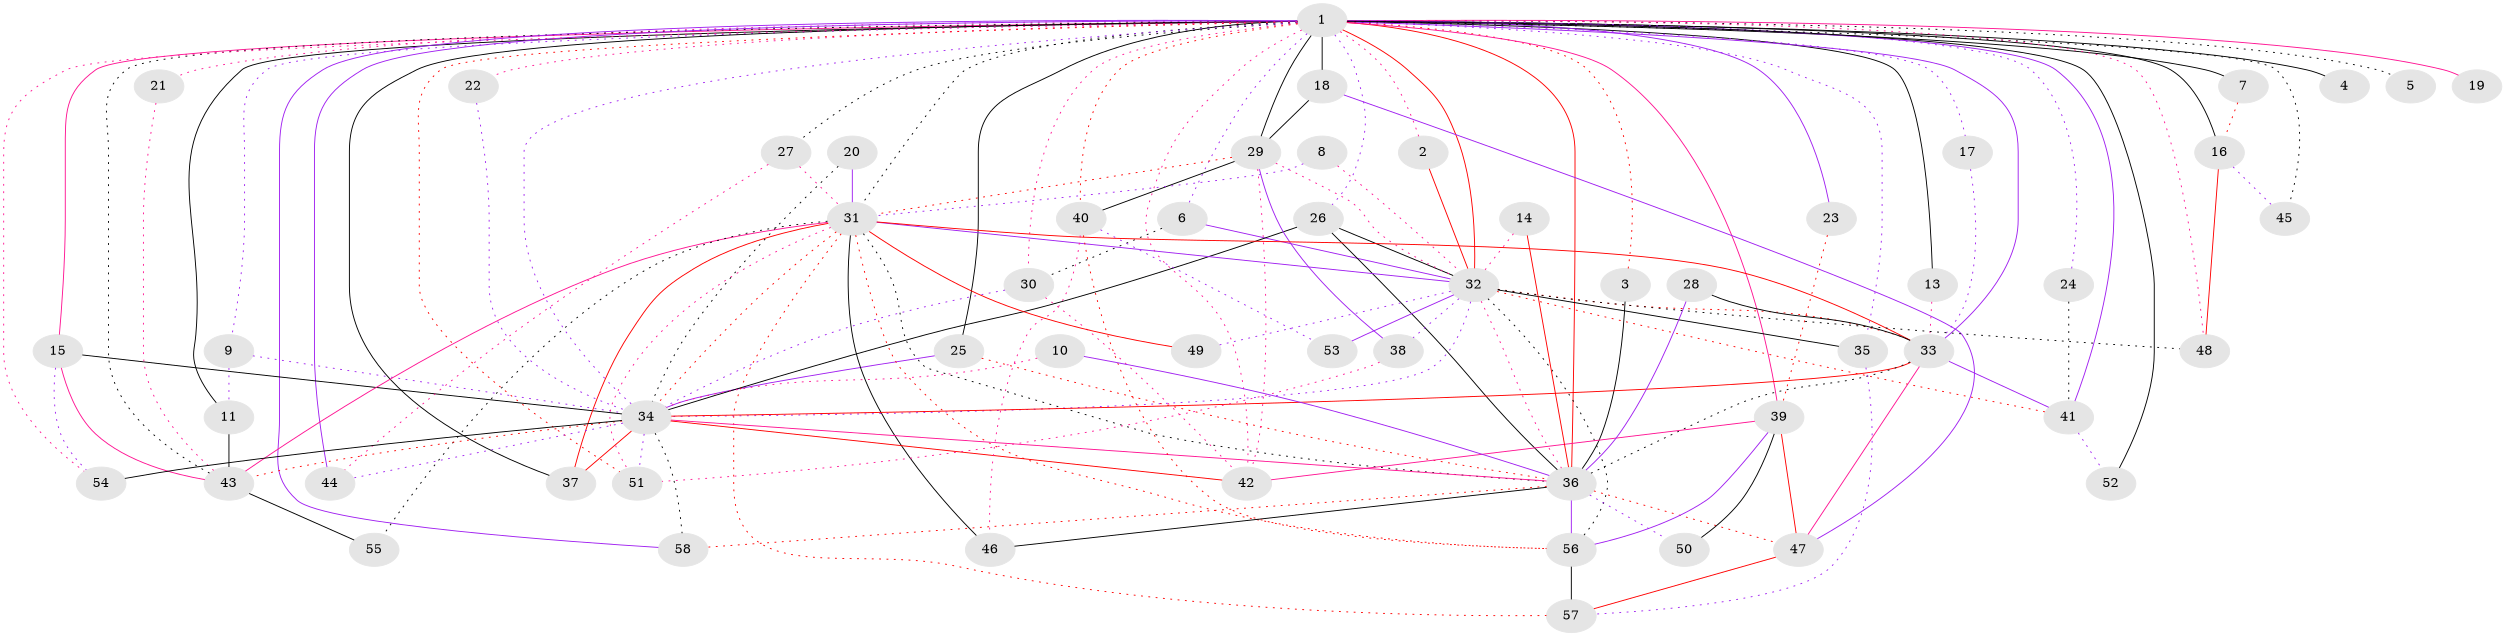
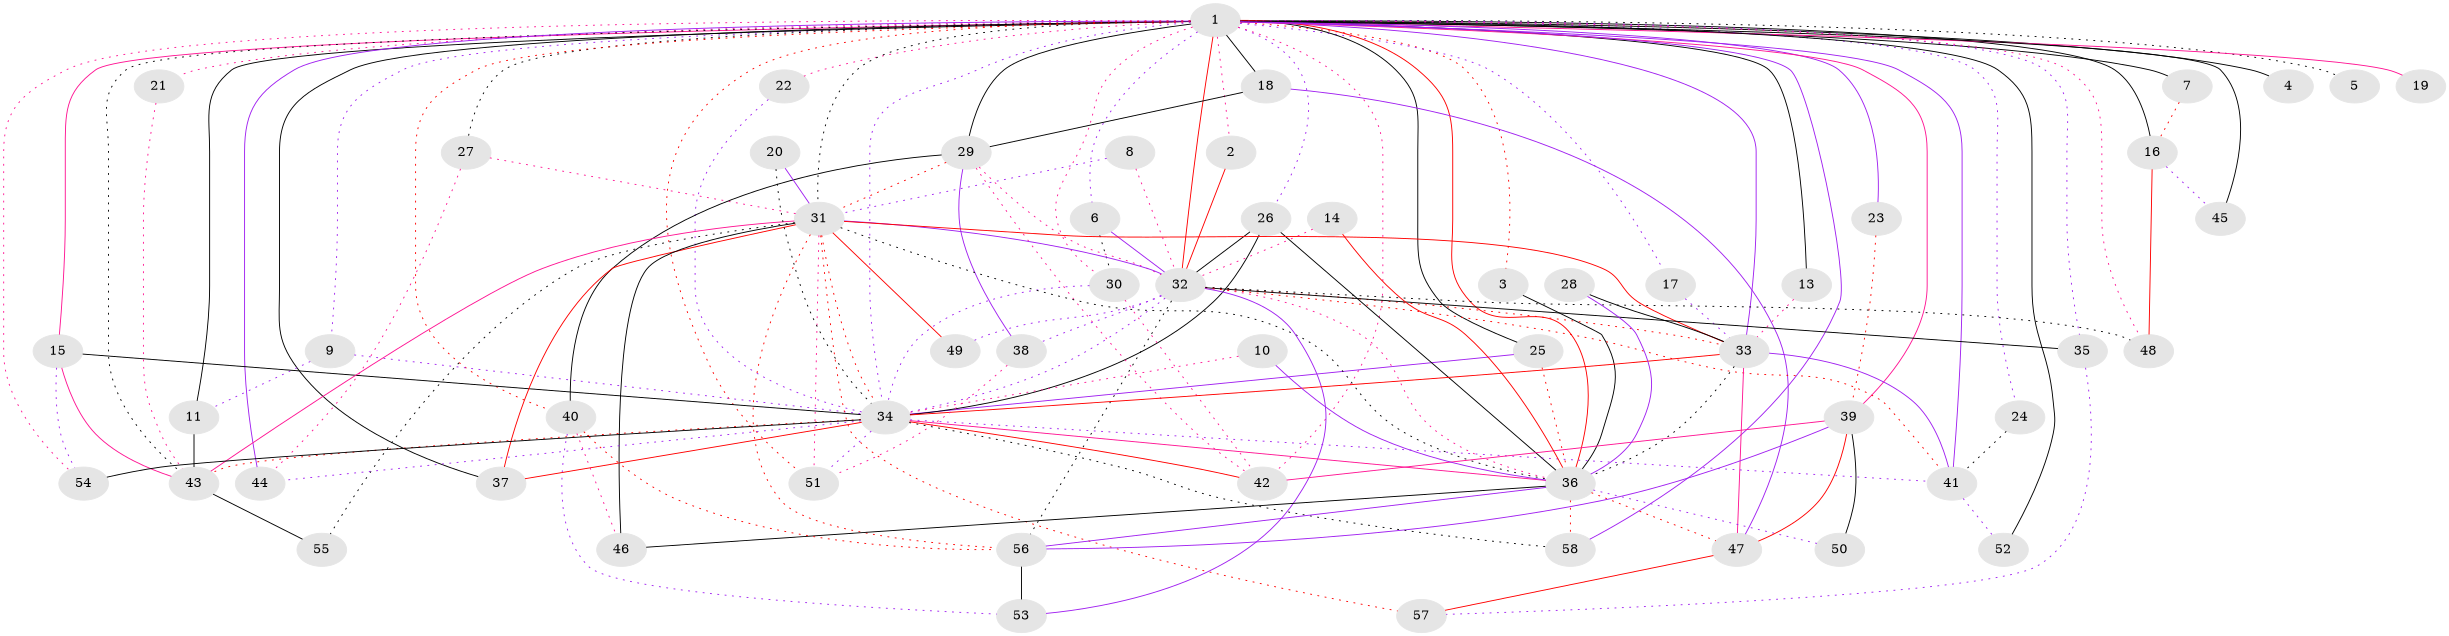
edge "1" -- "45": style dotted -> solid
edge "34" -- "41": added
edge "56" -- "57": now "56" -- "53"
